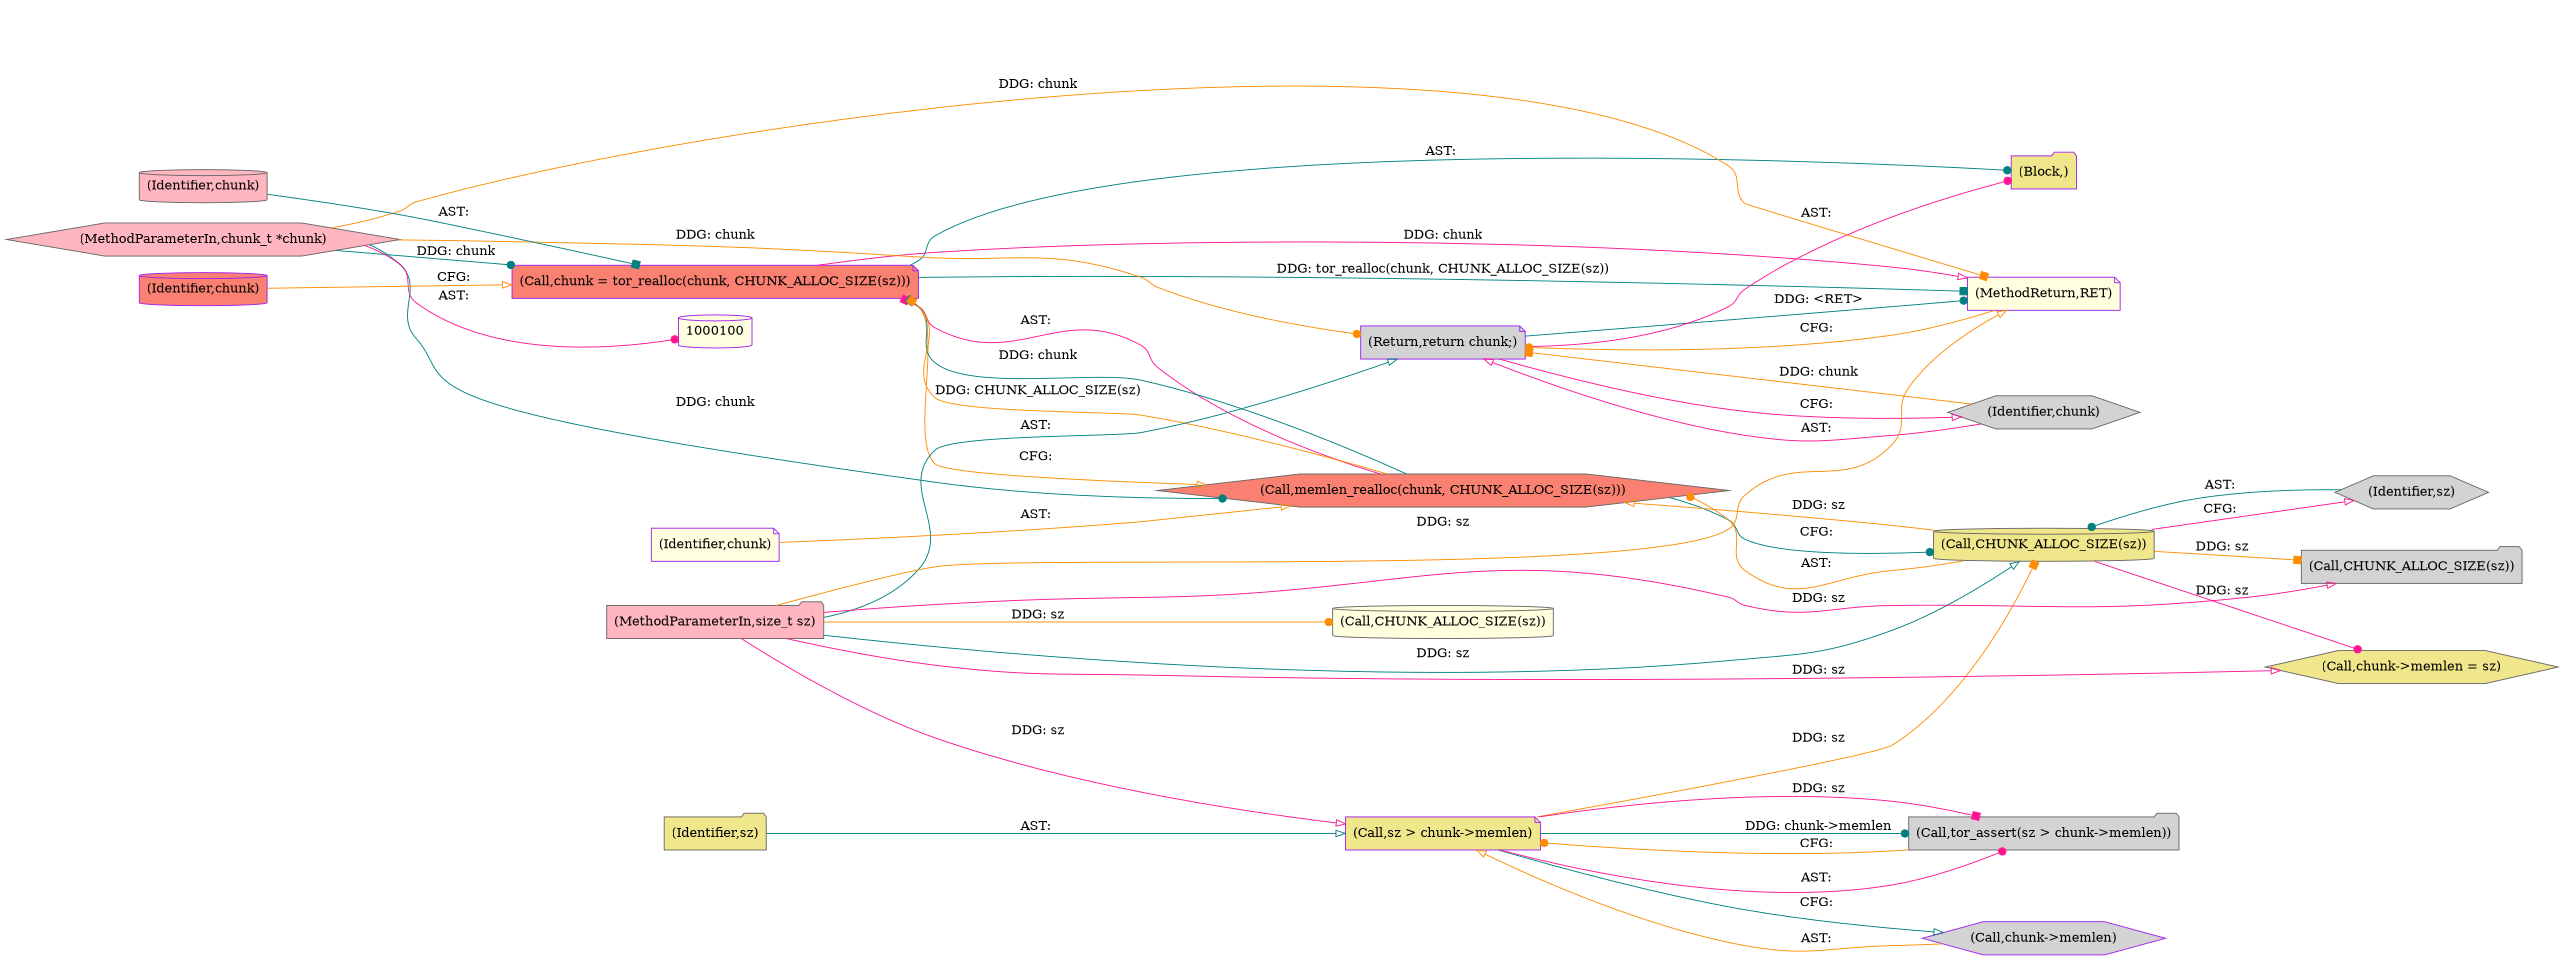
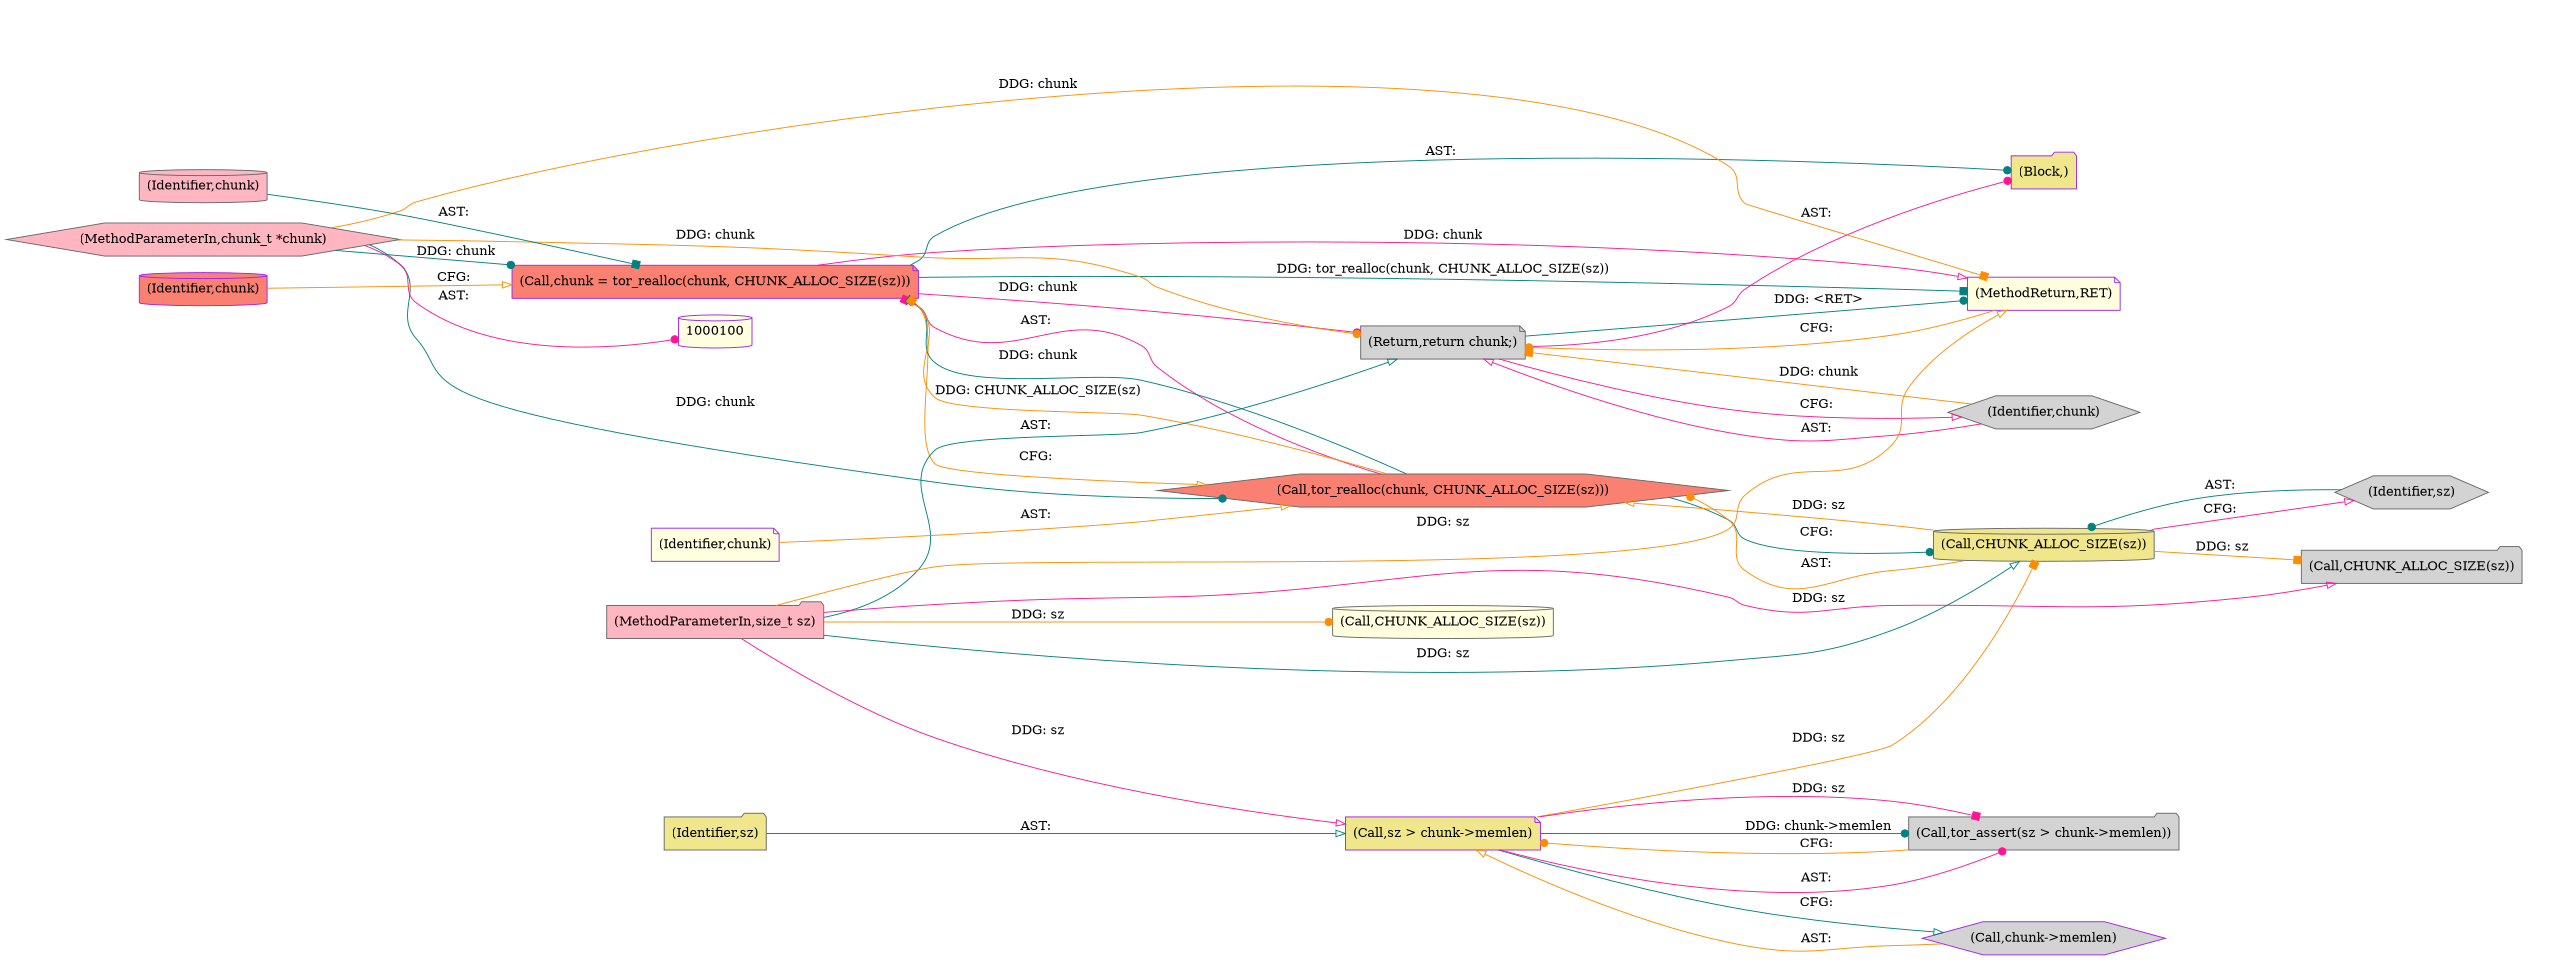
edge "(Call,chunk = tor_realloc(chunk, CHUNK_ALLOC_SIZE(sz)))" -> "(Return,return chunk;)": added, label "DDG: chunk"
node "(Return,return chunk;)": color purple -> gray40
node "(Call,memlen_realloc(chunk, CHUNK_ALLOC_SIZE(sz)))": label "(Call,memlen_realloc(chunk, CHUNK_ALLOC_SIZE(sz)))" -> "(Call,tor_realloc(chunk, CHUNK_ALLOC_SIZE(sz)))"
node "(Call,chunk->memlen = sz)": removed
